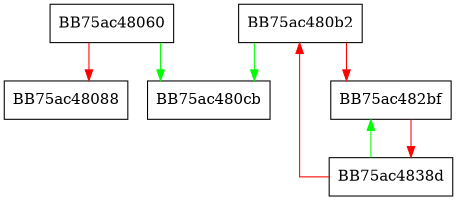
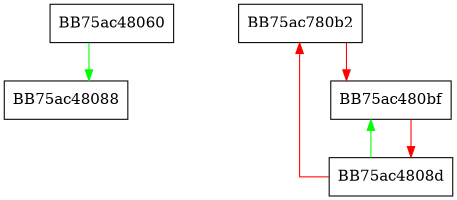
node "BB75ac480b2": label "BB75ac480b2" -> "BB75ac780b2"
edge "BB75ac48060" -> "BB75ac48088": color red -> green
node "BB75ac480cb": removed
node "BB75ac482bf": label "BB75ac482bf" -> "BB75ac480bf"
node "BB75ac4838d": label "BB75ac4838d" -> "BB75ac4808d"
